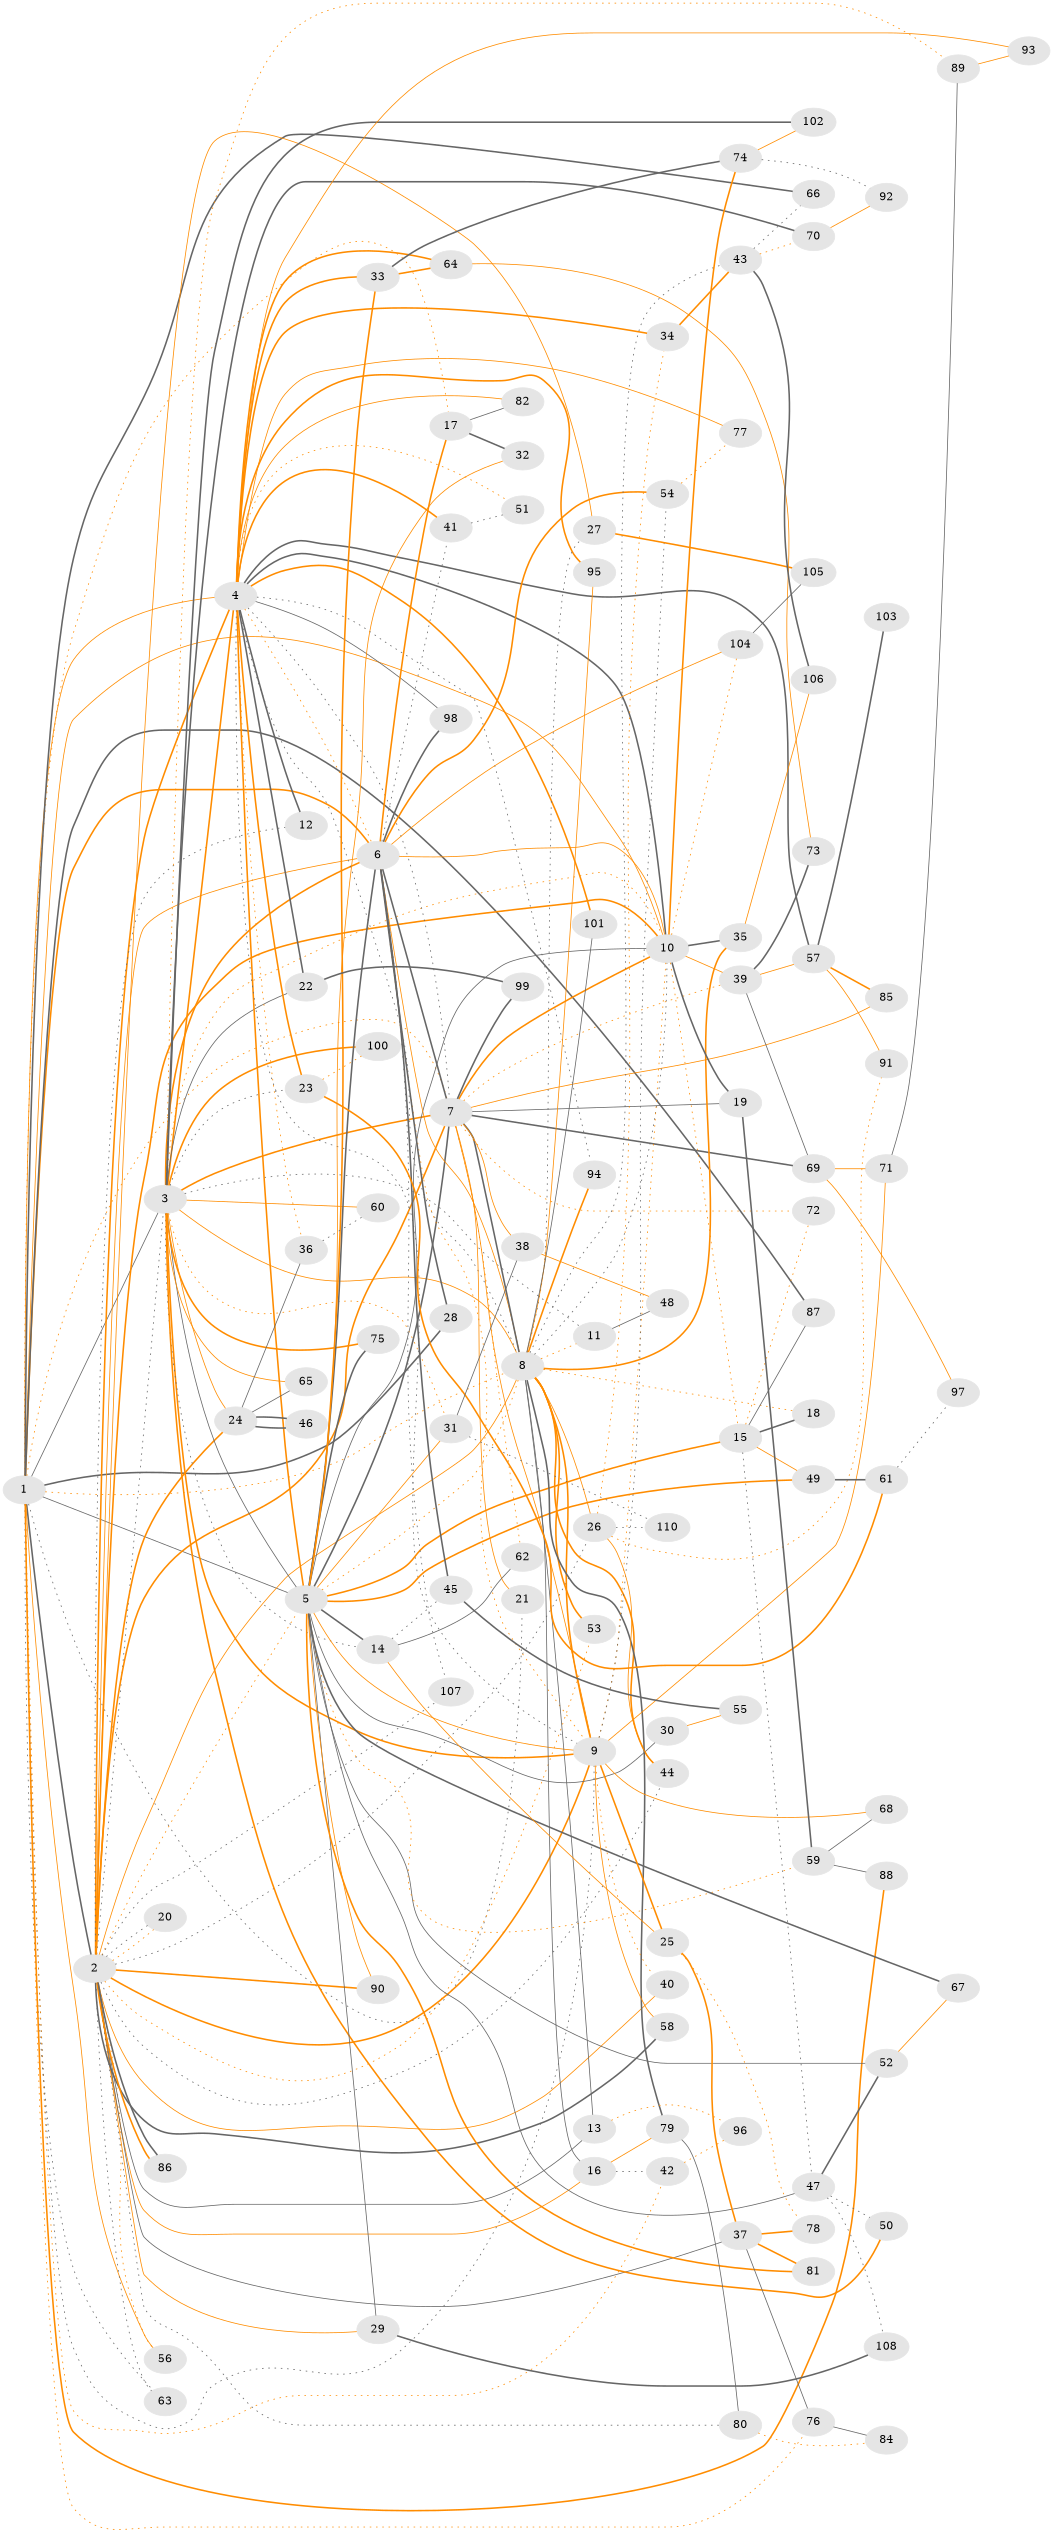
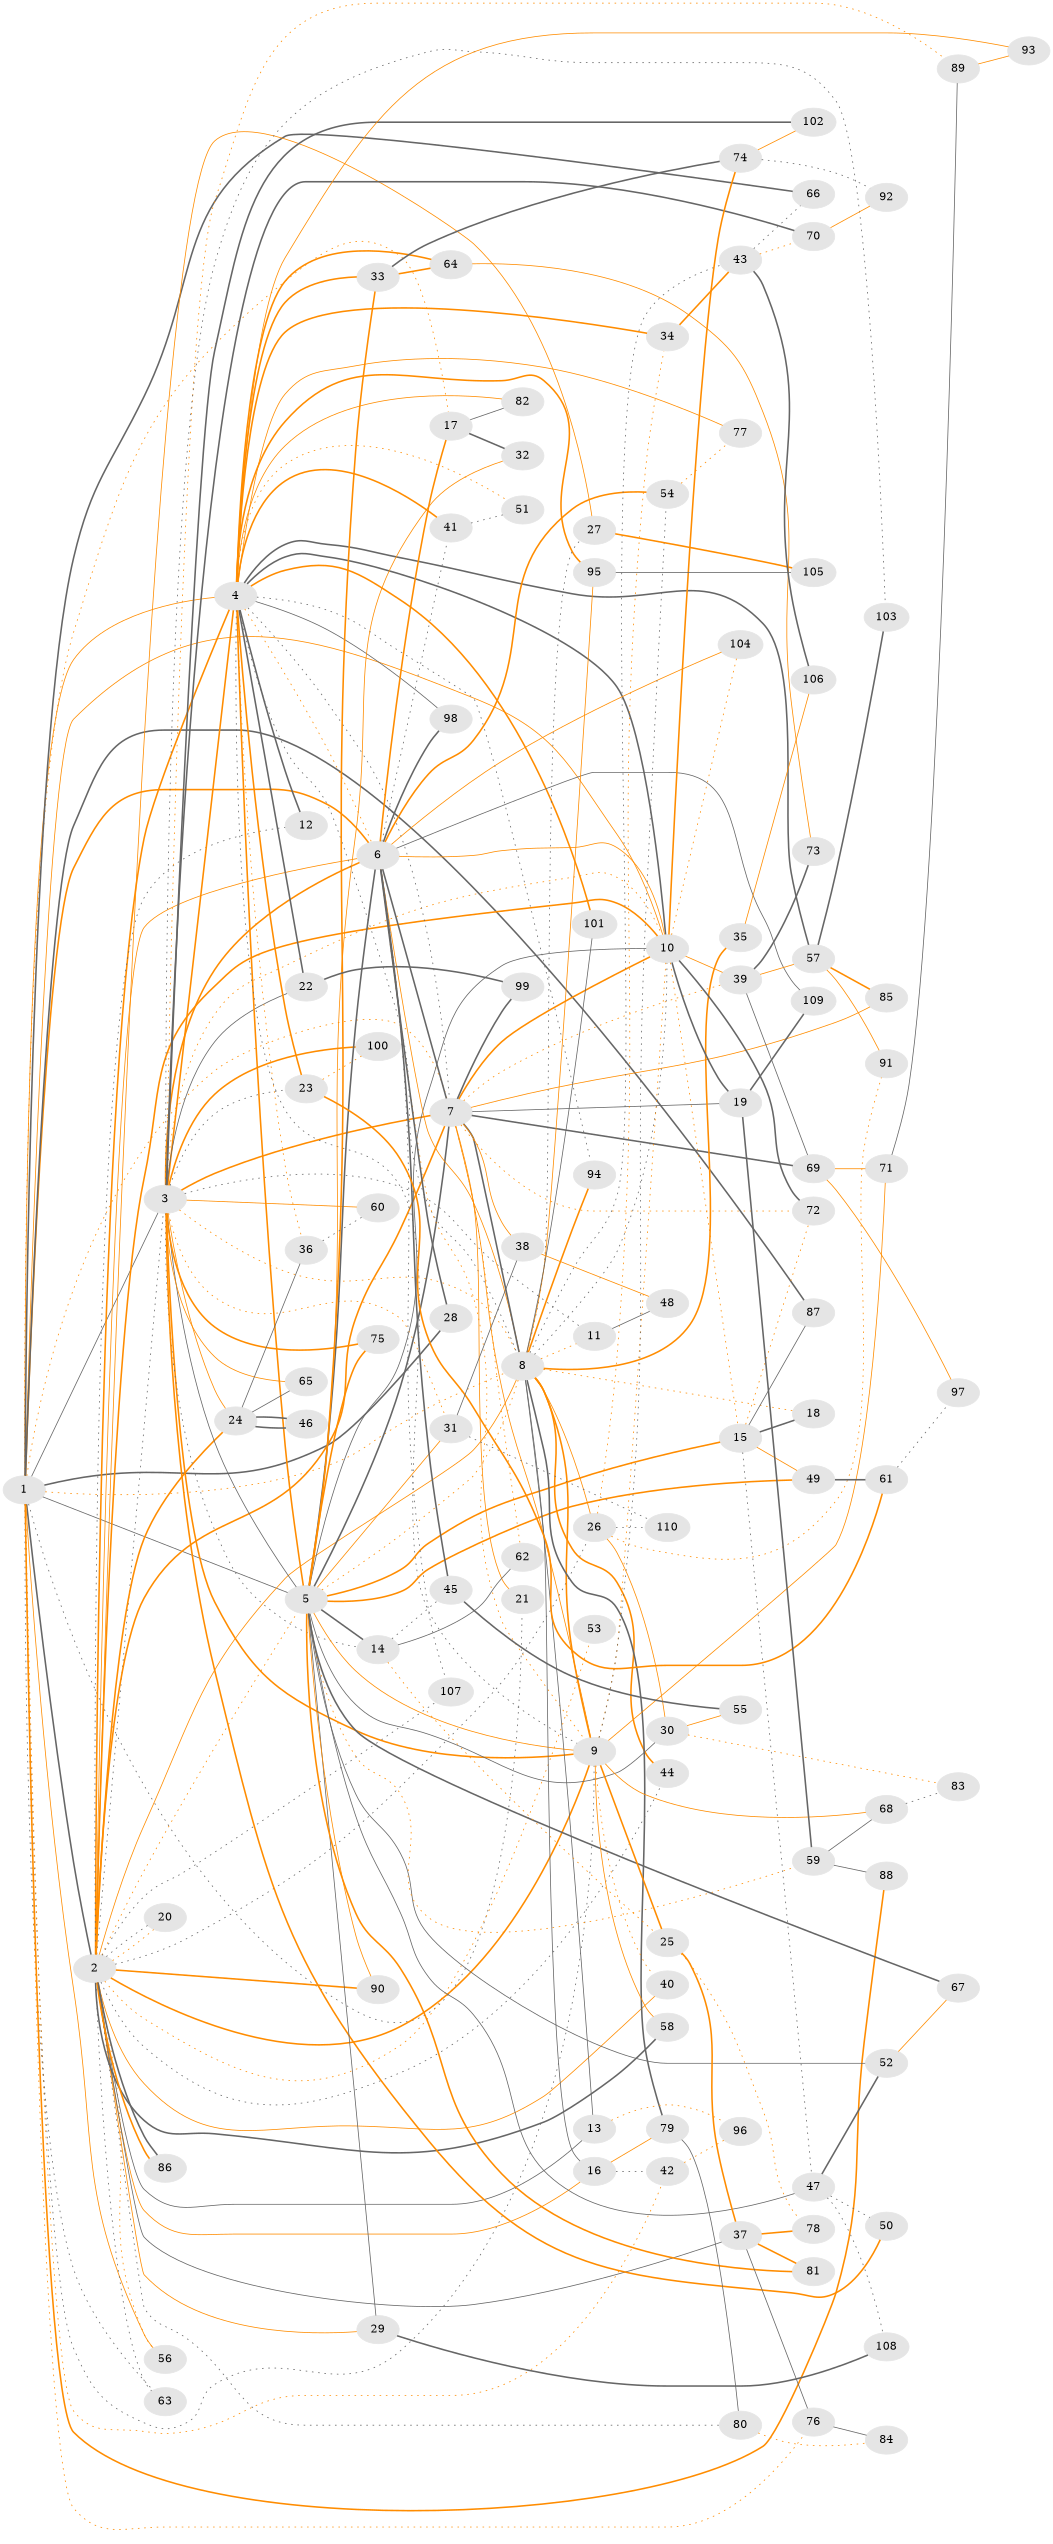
edge "103" -- "3": added
edge "105" -- "104": now "105" -- "95"
edge "35" -- "10": now "72" -- "10"
node "109": added
edge "3" -- "8": style solid -> dotted
edge "75" -- "5": color gray40 -> darkorange
edge "8" -- "53": removed
edge "26" -- "44": now "26" -- "30"
node "83": added
edge "14" -- "25": style solid -> dotted
